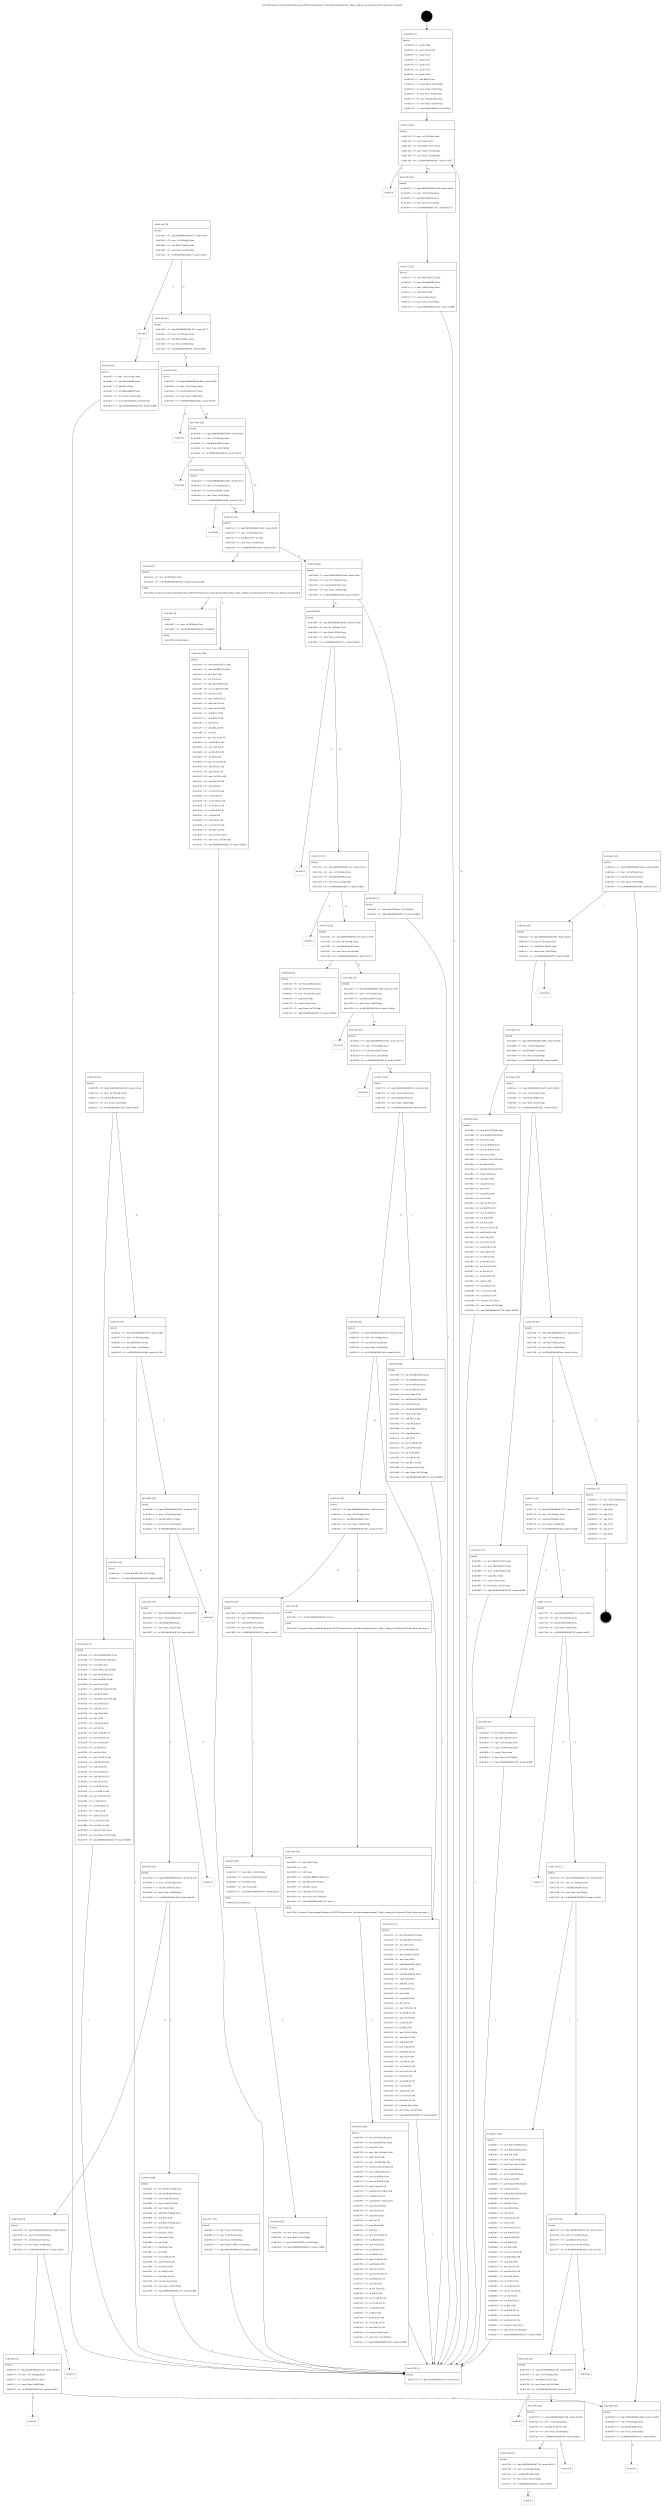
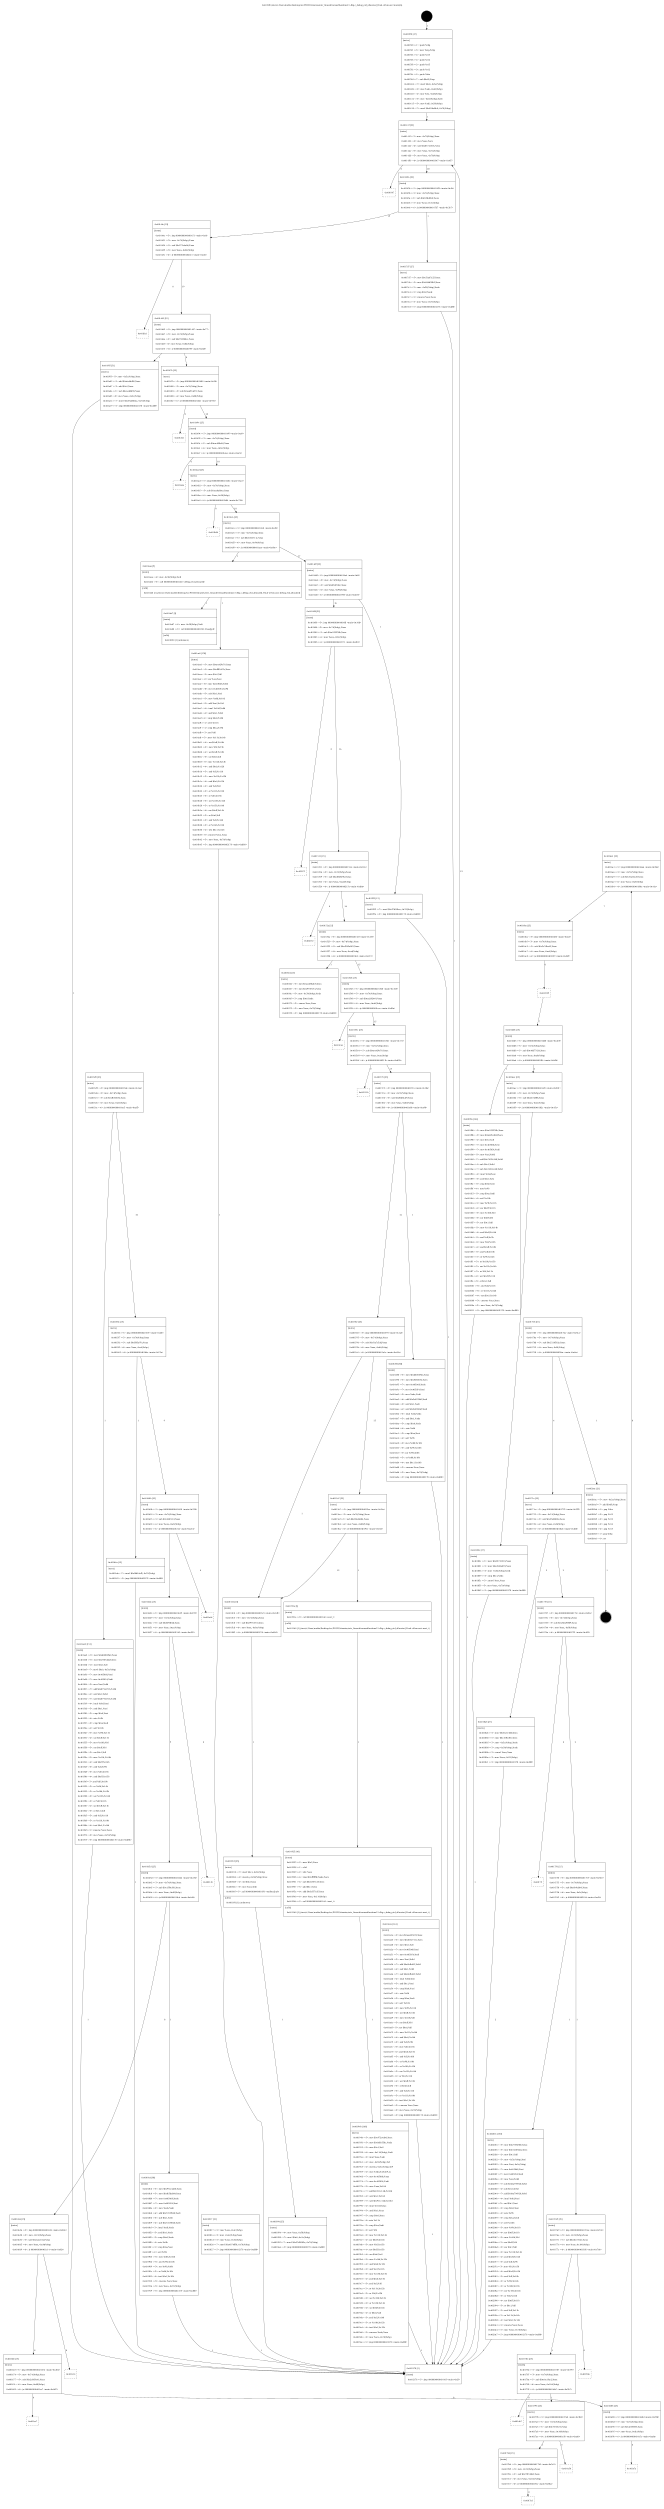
edge "0x401436 [22]" -> "0x40144c [22]": added, label "19"
edge "0x4020c1" -> "0x4019ff [31]": now "0x401462 [25]" -> "0x4019ff [31]"
edge "0x401494 [25]" -> "0x4014c6 [25]": now "0x401494 [25]" -> "0x4014ad [25]"
edge "0x4016ba [25]" -> "0x4016d3 [25]": now "0x402139" -> "0x4016d3 [25]"
edge "0x4016ec [25]" -> "0x401705 [25]": removed, label "5"
edge "0x40158e [25]" -> "0x401a1e [144]": now "0x40158e [25]" -> "0x4015c0 [25]"
edge "0x4016a1 [25]" -> "0x401688 [25]": reversed
